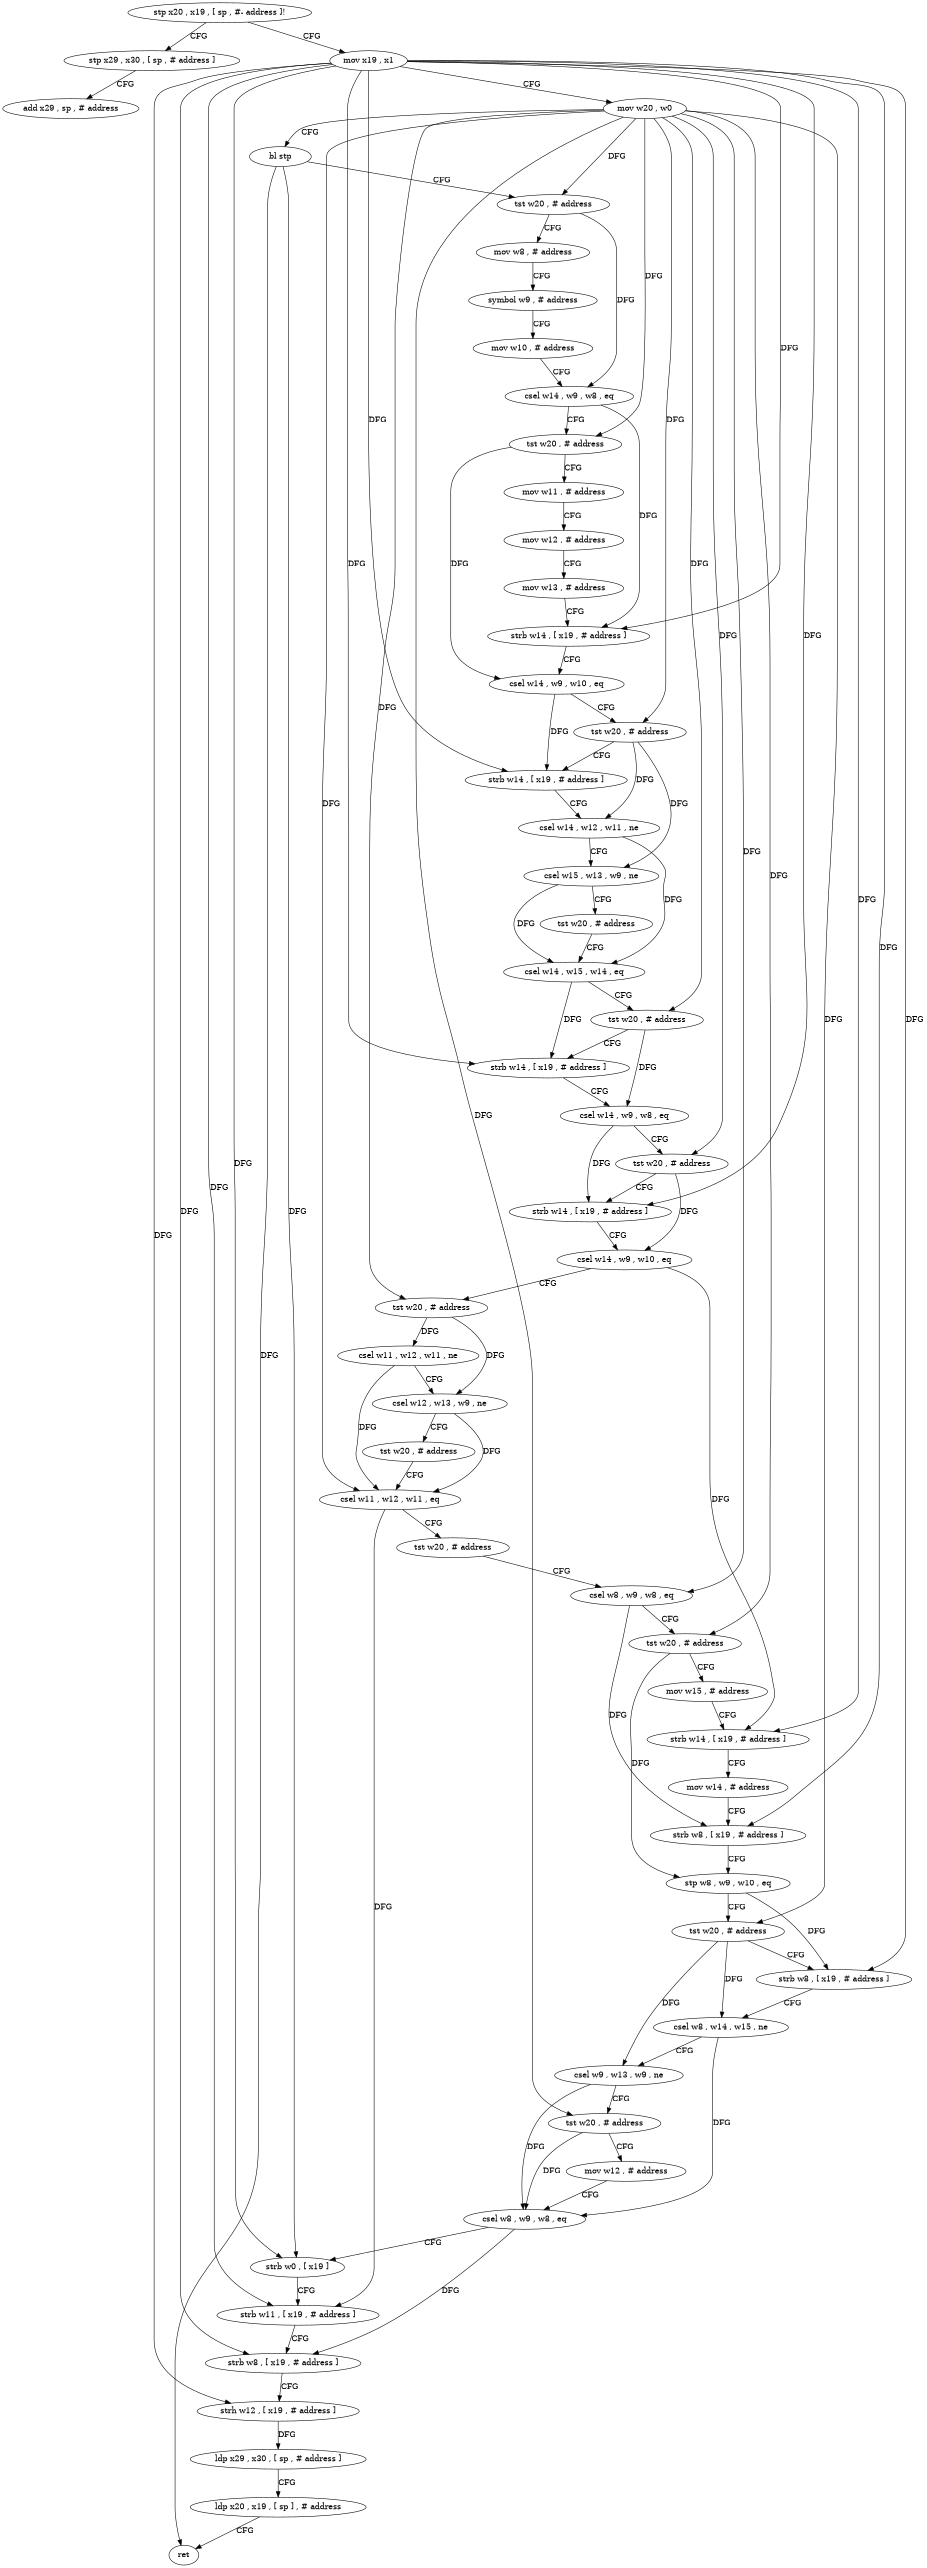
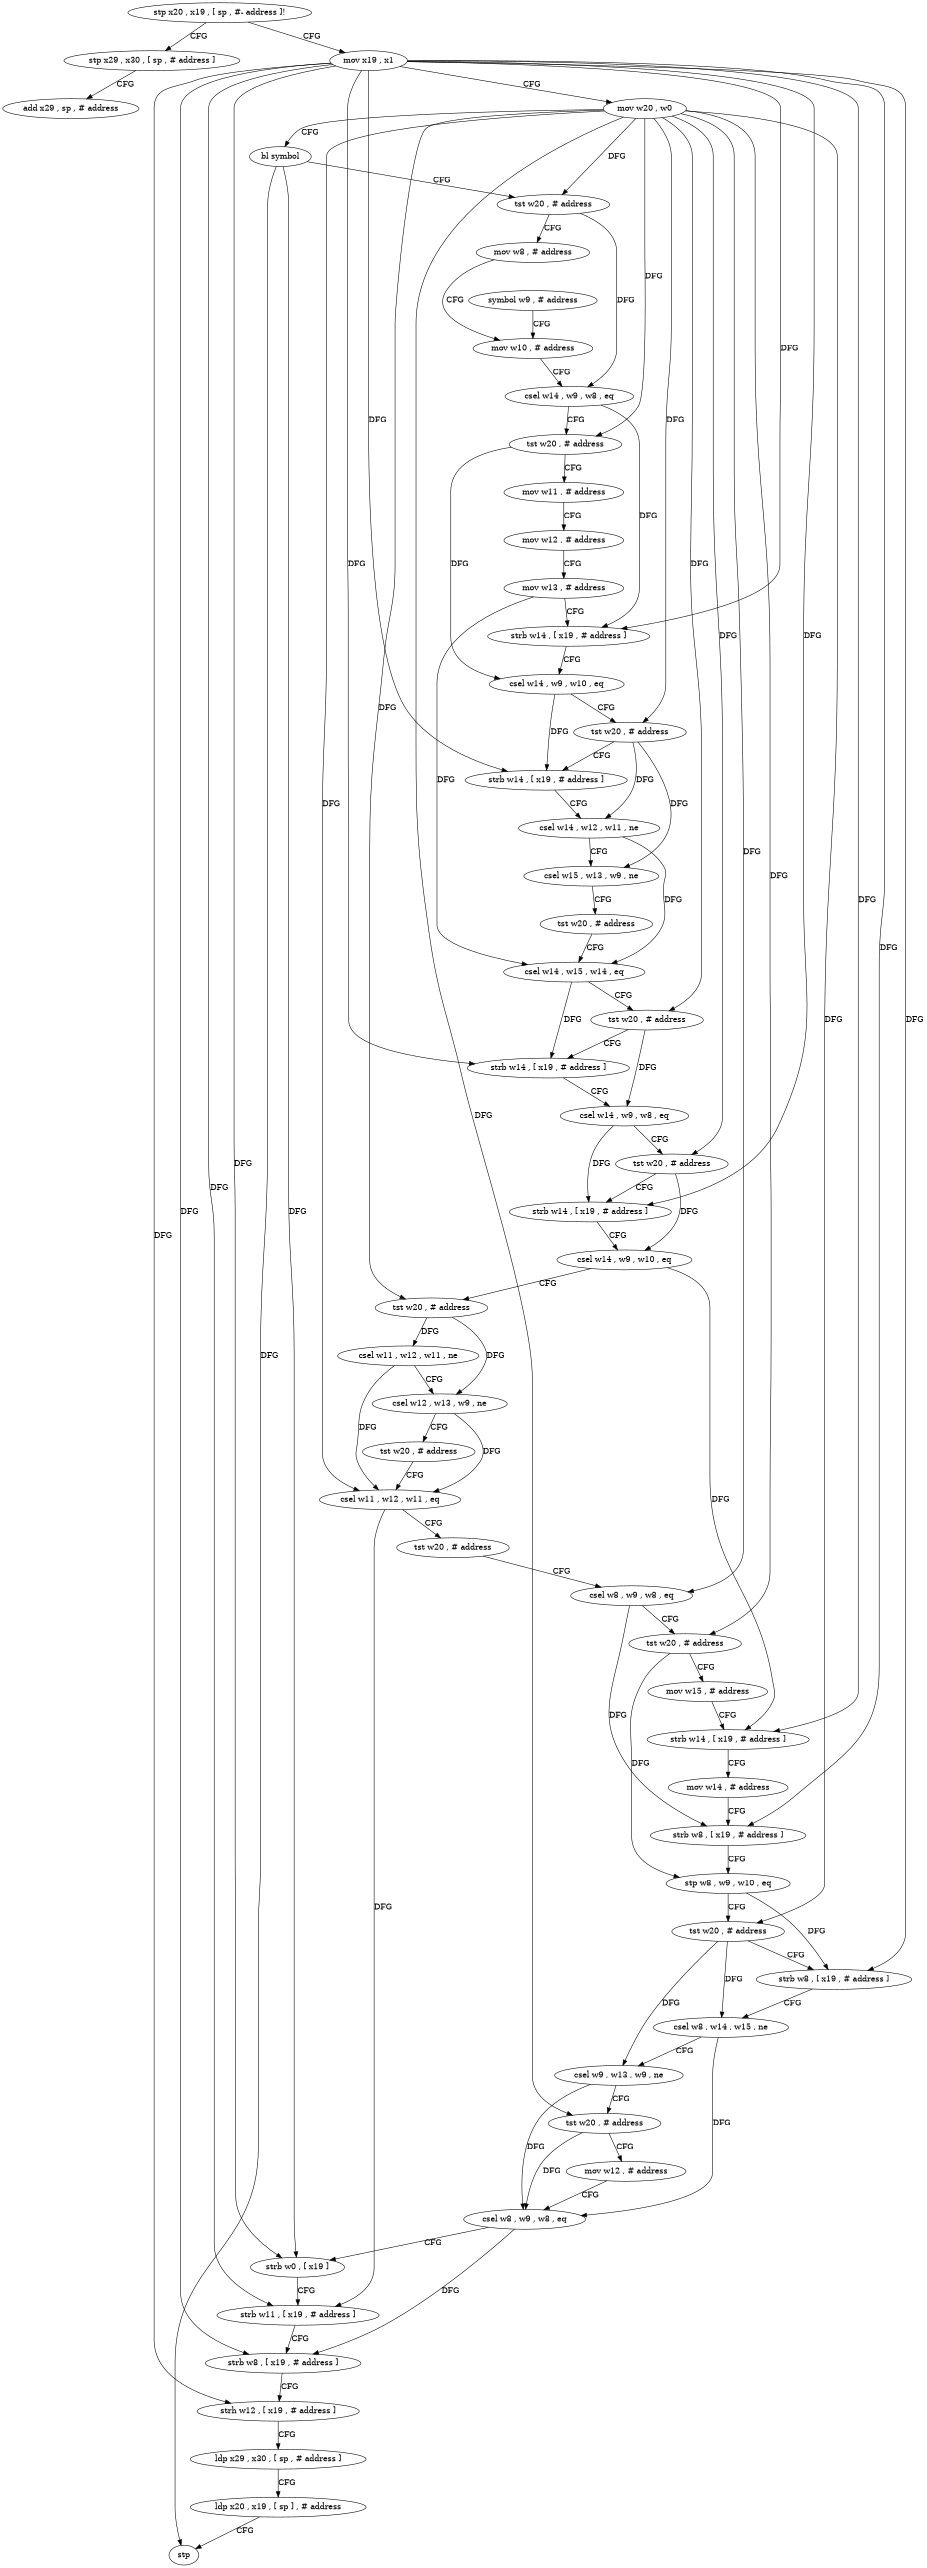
node "bl stp": label "bl stp" -> "bl symbol"
edge "mov w8 , # address" -> "symbol w9 , # address": now "mov w8 , # address" -> "mov w10 , # address"
edge "csel w15 , w13 , w9 , ne" -> "csel w14 , w15 , w14 , eq": now "mov w13 , # address" -> "csel w14 , w15 , w14 , eq"
edge "strh w12 , [ x19 , # address ]" -> "ldp x29 , x30 , [ sp , # address ]": label "DFG" -> "CFG"
node "ret": label "ret" -> "stp"
